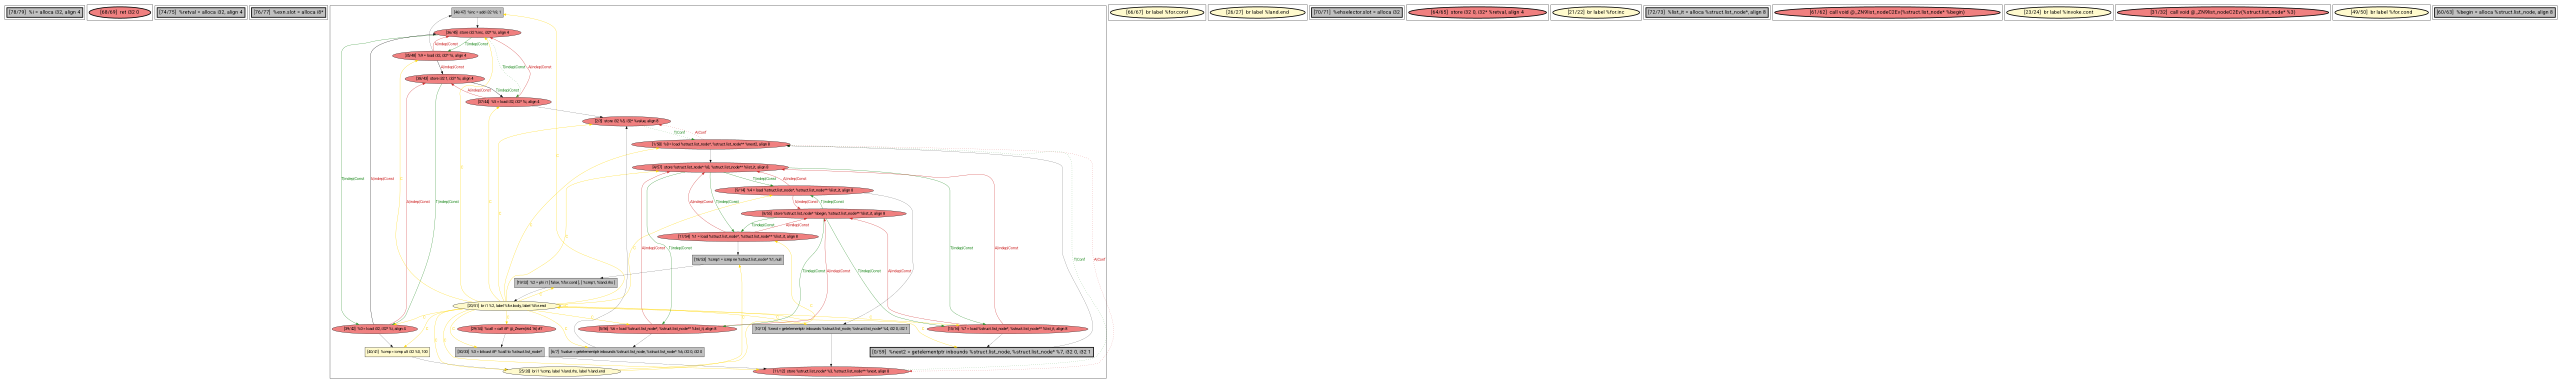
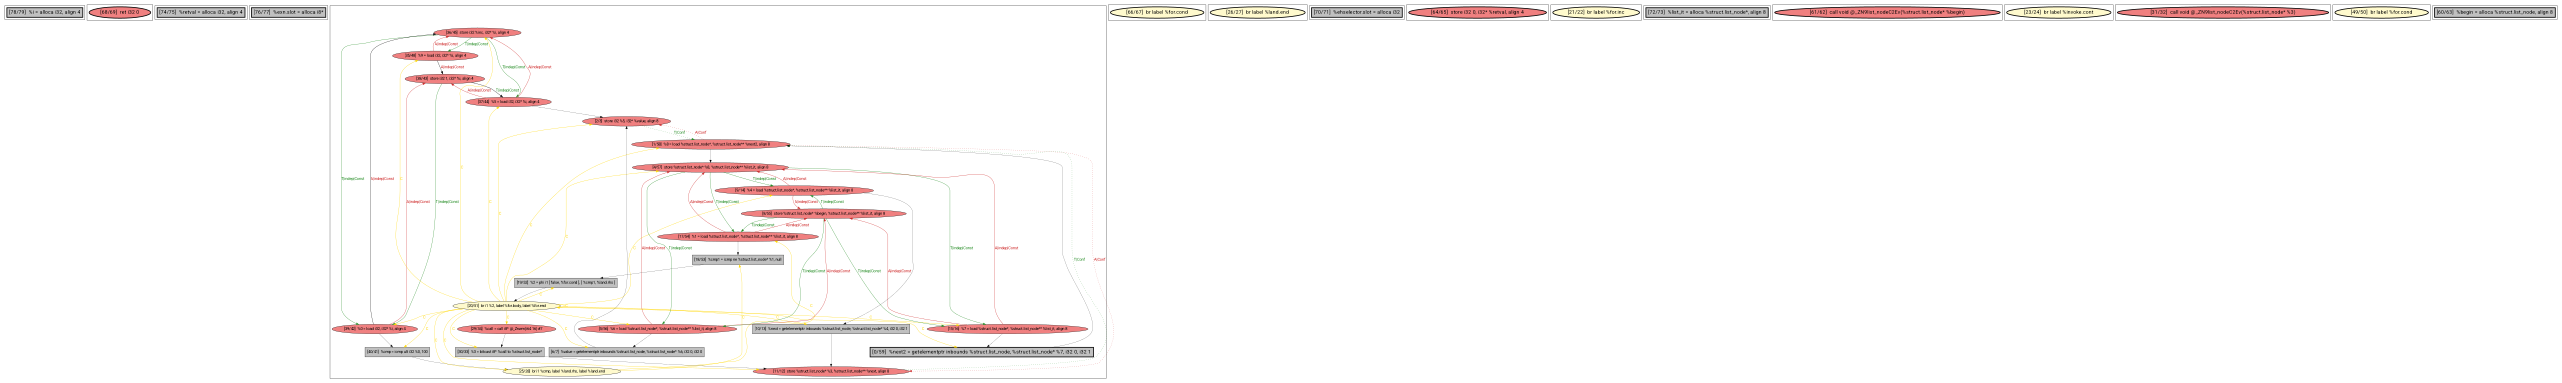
node "[46/47]  %inc = add i32 %9, 1": removed
edge "[36/45]  store i32 %inc, i32* %i, align 4" -> "[37/44]  %5 = load i32, i32* %i, align 4": style dotted -> solid
node "[40/41]  %cmp = icmp ult i32 %0, 100": fillcolor lemonchiffon -> grey
